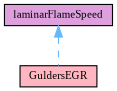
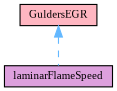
edge "GuldersEGR" -> "laminarFlameSpeed": reversed
